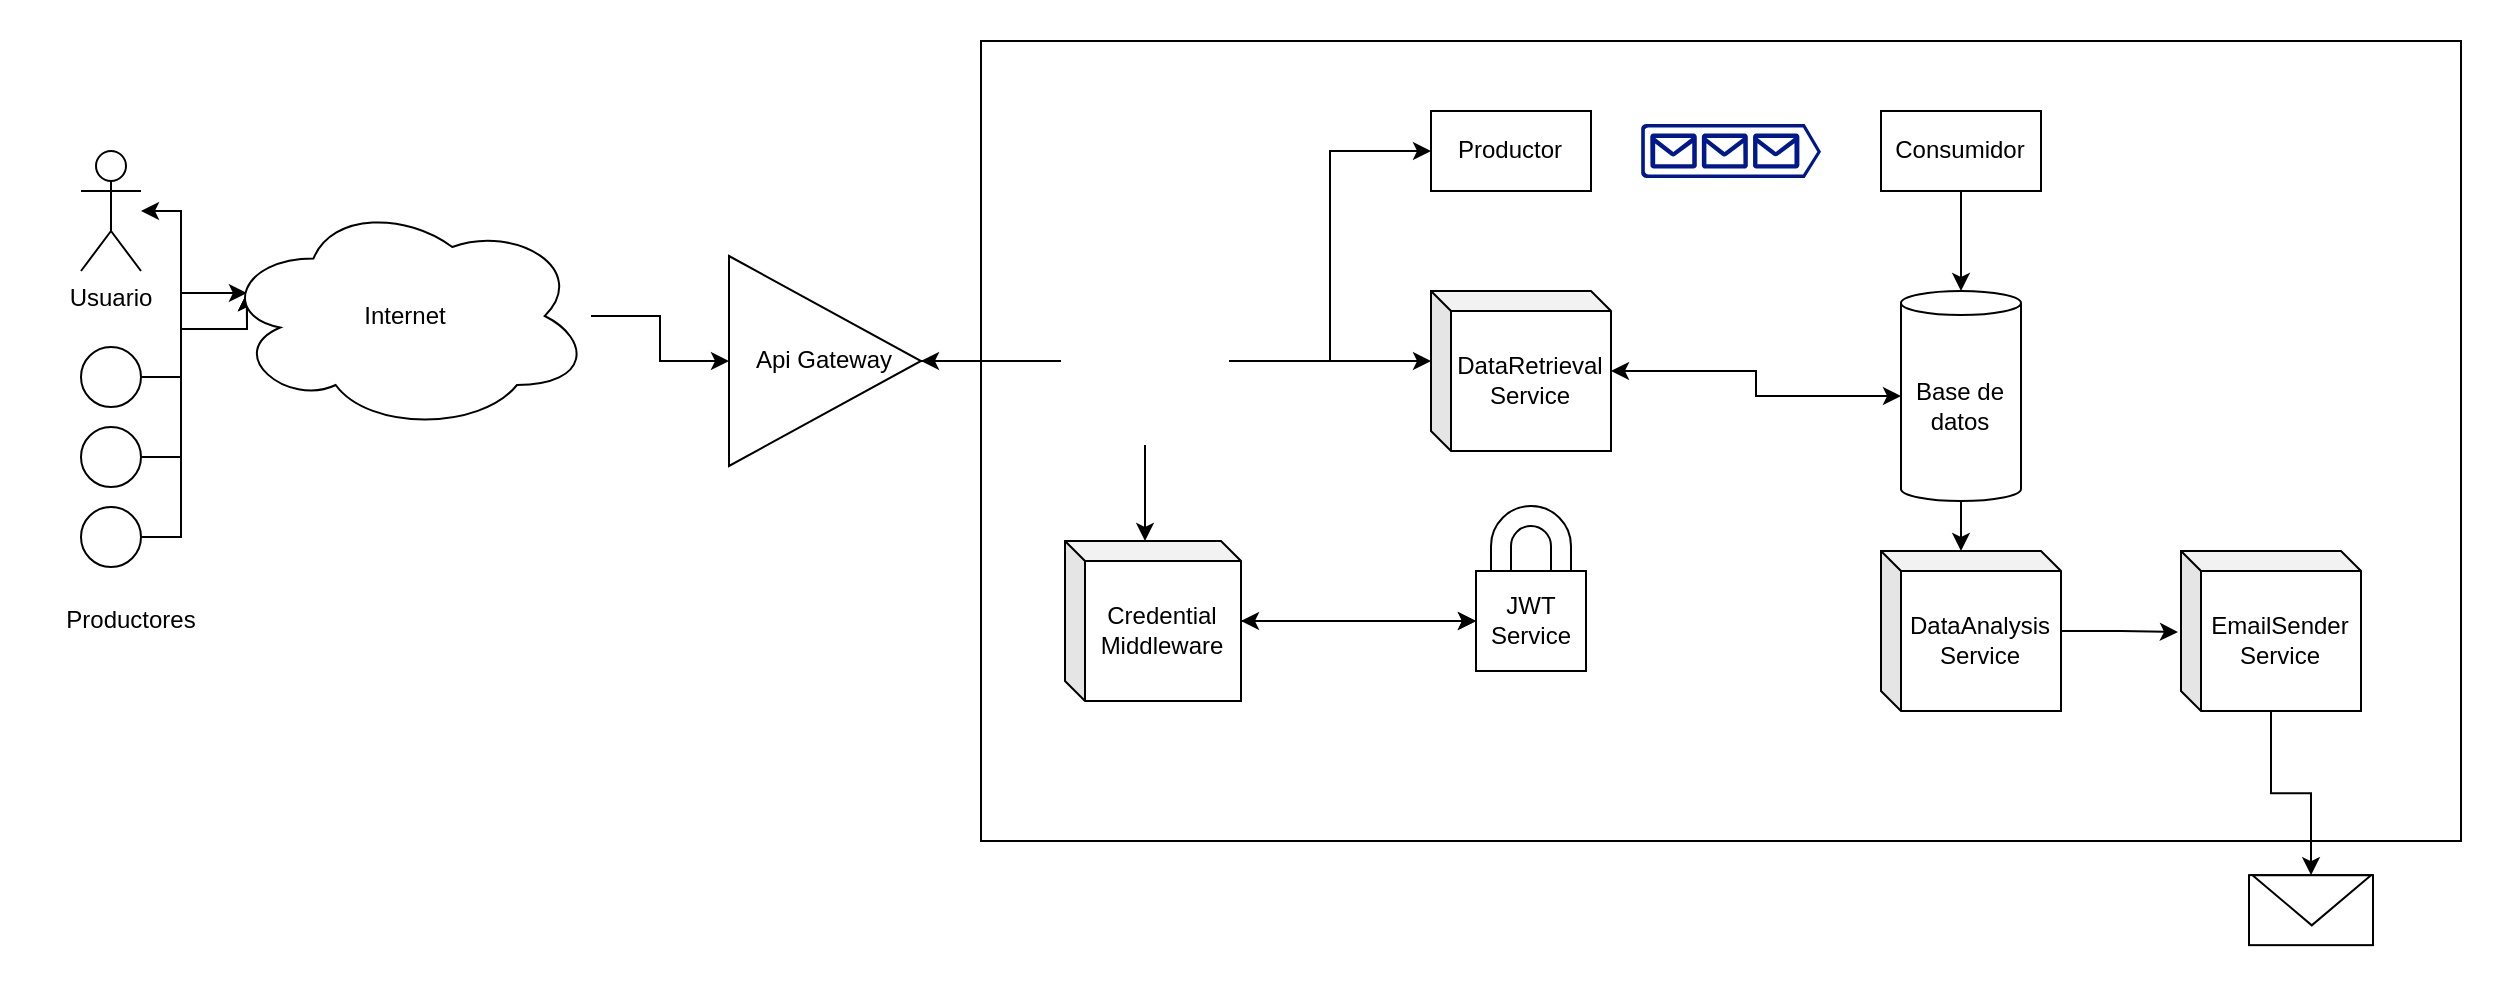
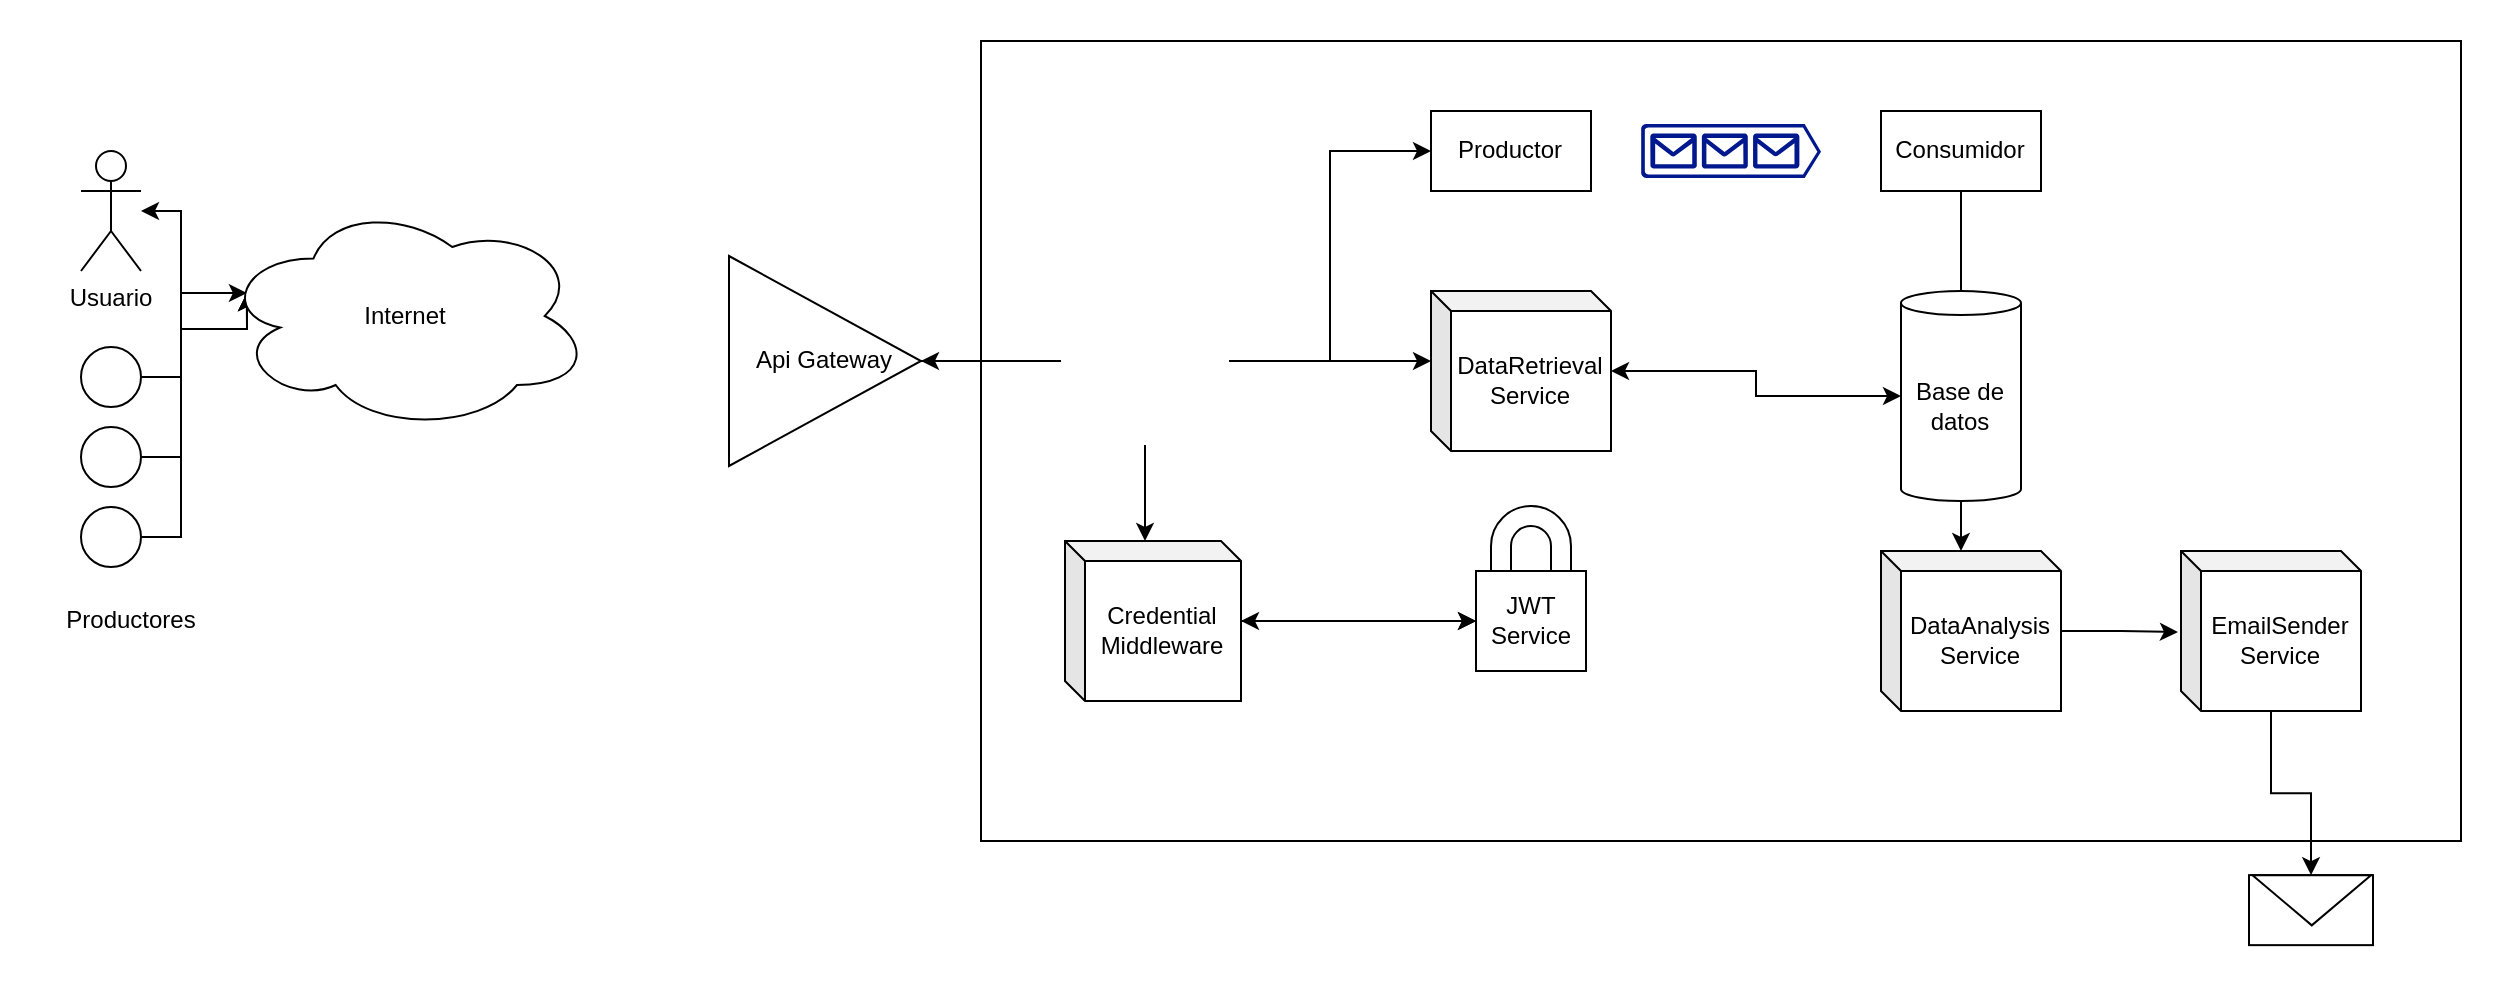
edge "Consumidor" -> "Base de datos": arrowhead classic -> none
edge "Internet" -> "Api Gateway": removed
